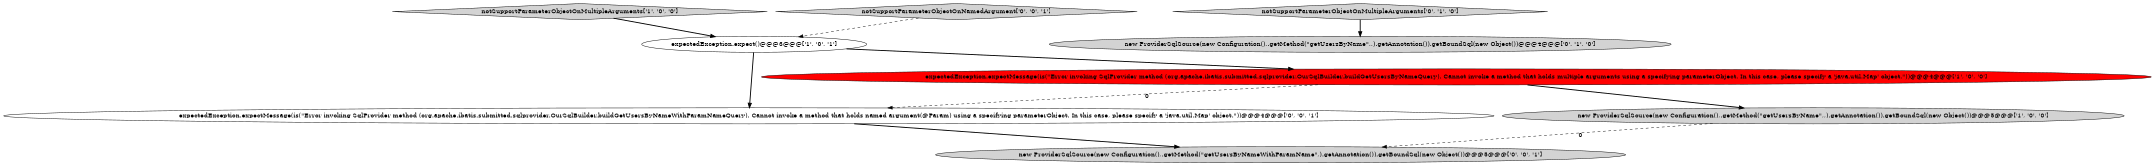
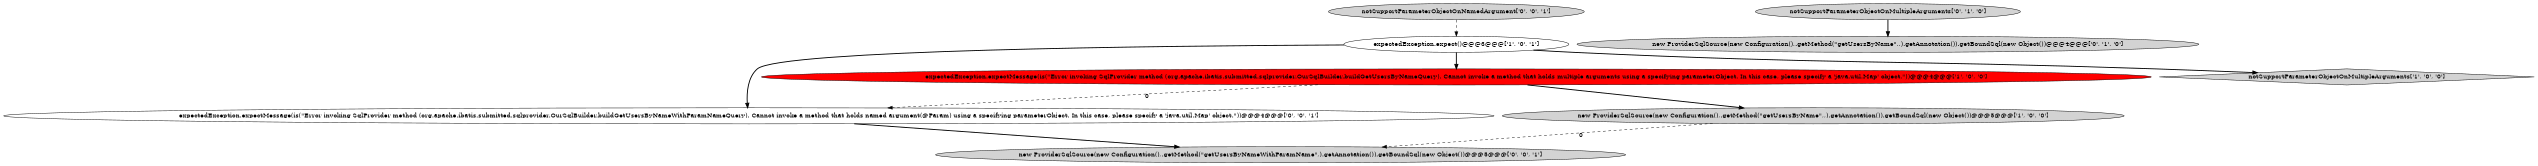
node "notSupportParameterObjectOnNamedArgument['0', '0', '1']": shape diamond -> ellipse
node "notSupportParameterObjectOnMultipleArguments['0', '1', '0']": shape diamond -> ellipse
edge "notSupportParameterObjectOnMultipleArguments['1', '0', '0']" -> "expectedException.expect()@@@3@@@['1', '0', '1']": reversed
